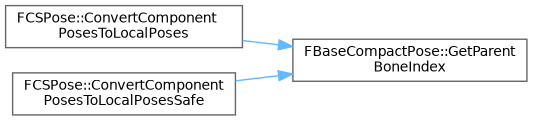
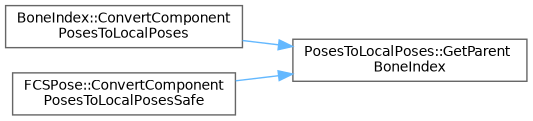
node "FCSPose::ConvertComponent PosesToLocalPoses": label "FCSPose::ConvertComponent PosesToLocalPoses" -> "BoneIndex::ConvertComponent PosesToLocalPoses"
node "FBaseCompactPose::GetParent BoneIndex": label "FBaseCompactPose::GetParent BoneIndex" -> "PosesToLocalPoses::GetParent BoneIndex"
